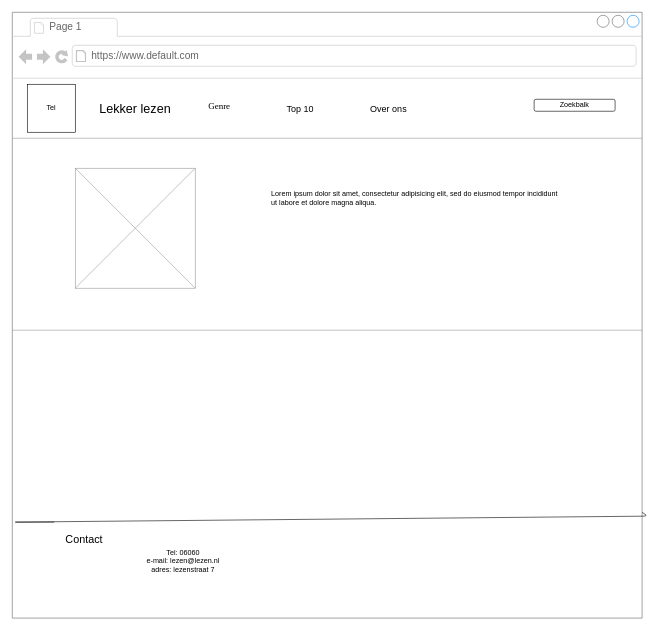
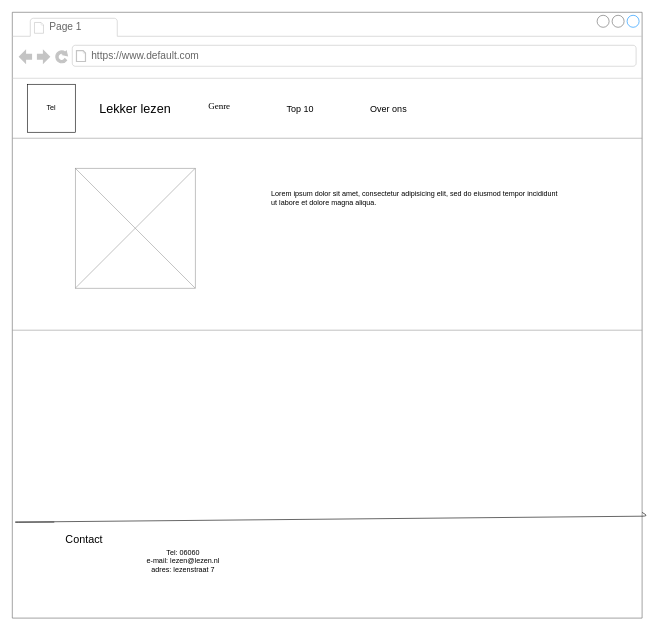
node "Zoekbalk": removed
